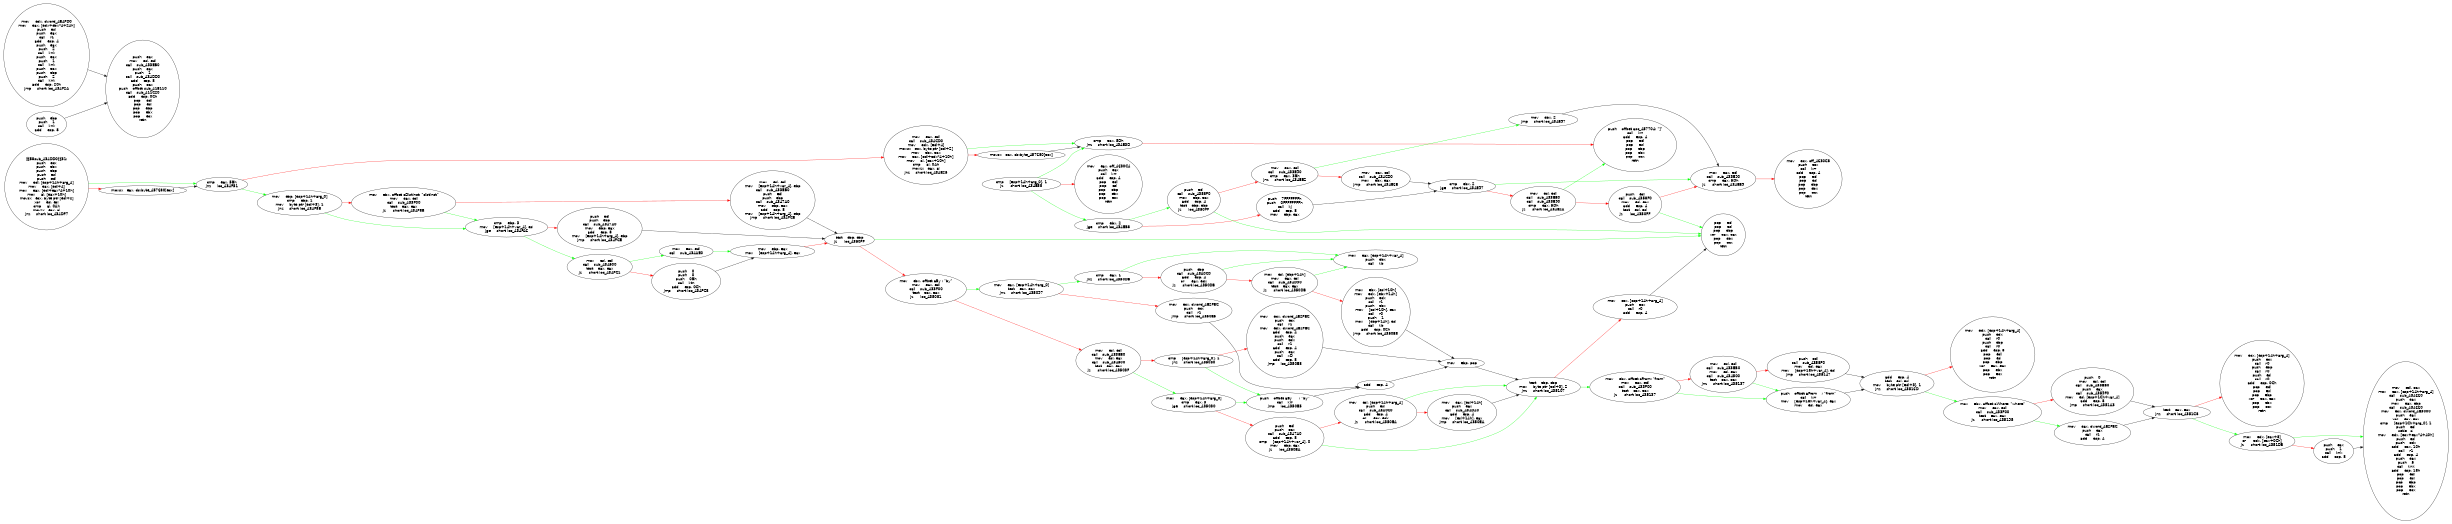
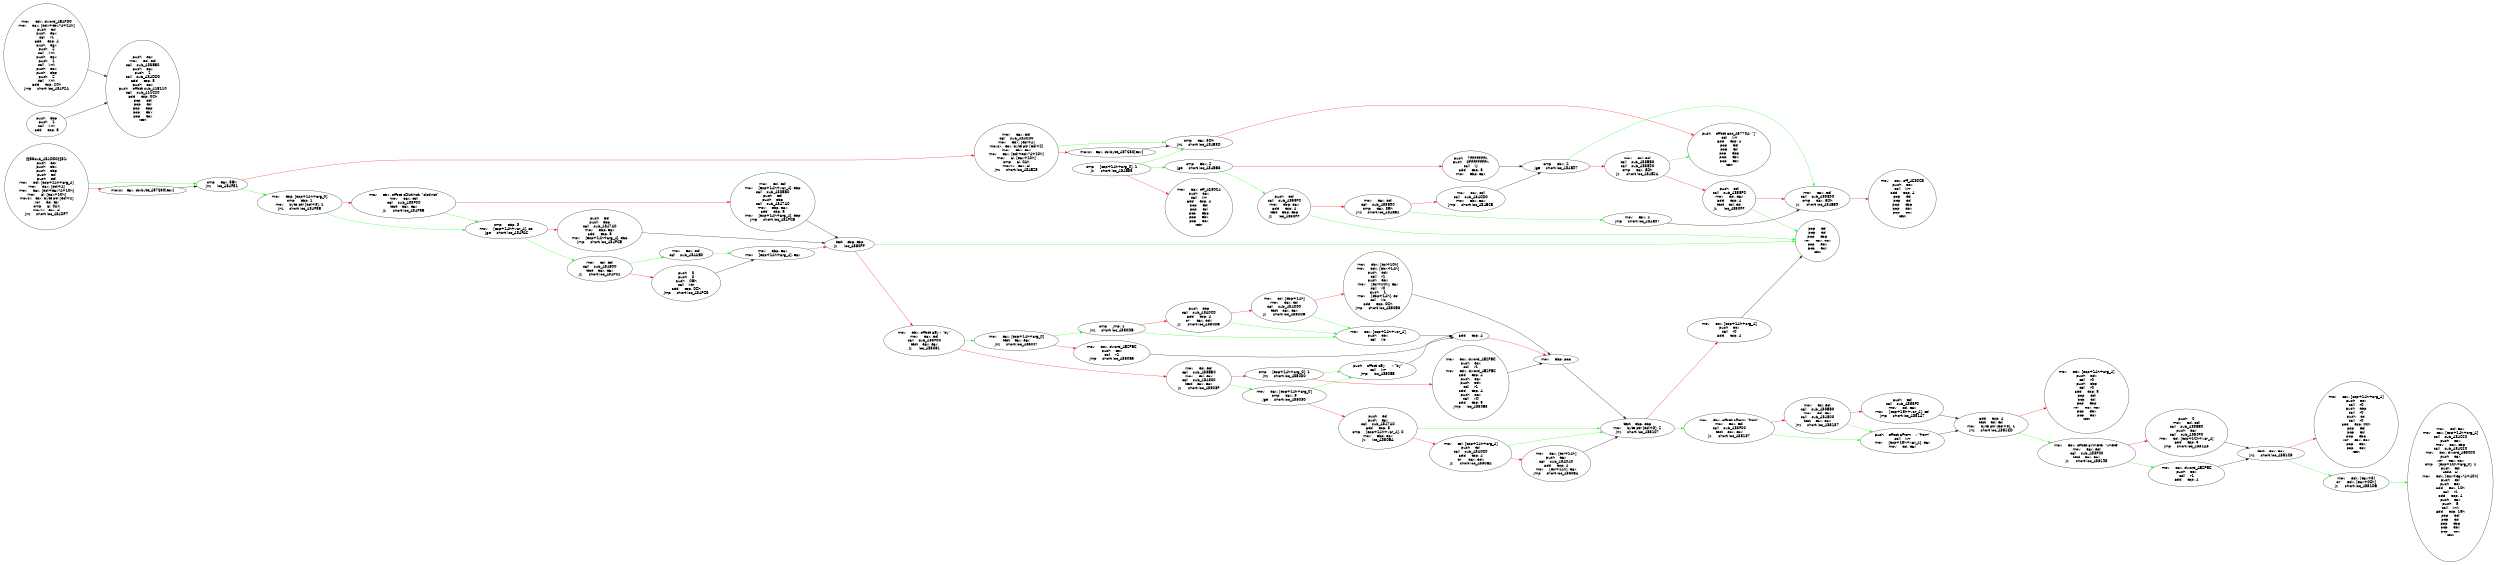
node "cmp     eax, 1 jnz     short loc_4350DB": label "cmp     eax, 1 jnz     short loc_4350DB" -> "cmp     jmp, 1 jnz     short loc_4350DB"
edge "mov     eax, [esp+14h+var_4] push    ebx call    kb" -> "add     esp, 4": added
edge "add     esp, 4" -> "mov     ebp, pop": color black -> red
node "push    eax push    1 call    knk add     esp, 8": removed
